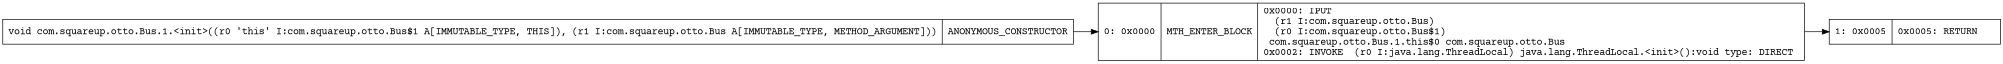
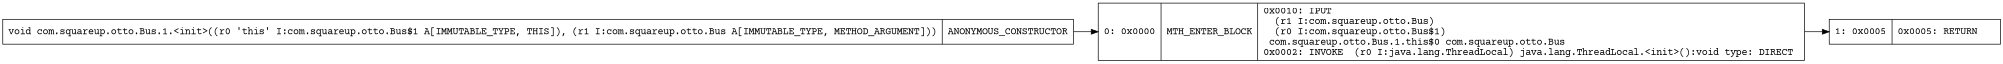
node "0: 0x0000": text "0x0000: IPUT" -> "0x0010: IPUT"
